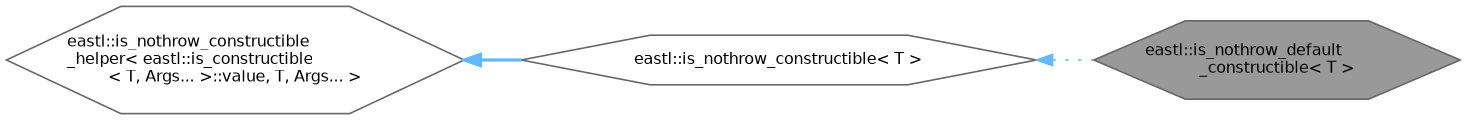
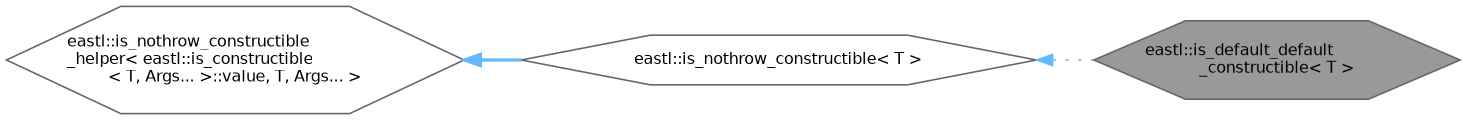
node "eastl::is_nothrow_default _constructible< T >": label "eastl::is_nothrow_default _constructible< T >" -> "eastl::is_default_default _constructible< T >"
